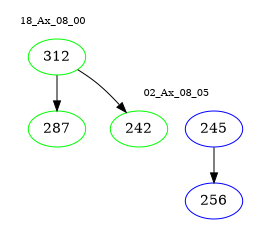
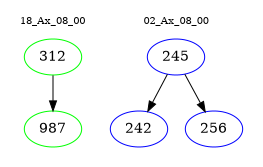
edge "312" -> "242": now "245" -> "242"
cluster "02_Ax_08_05": label "02_Ax_08_05" -> "02_Ax_08_00"
node "287": label "287" -> "987"
node "242": color green -> blue
